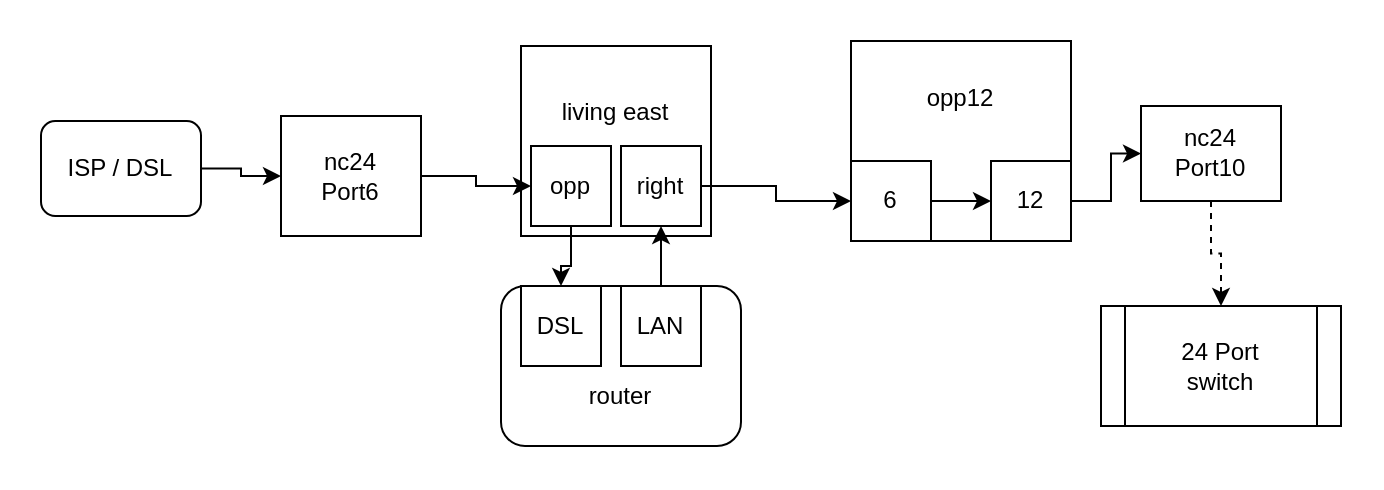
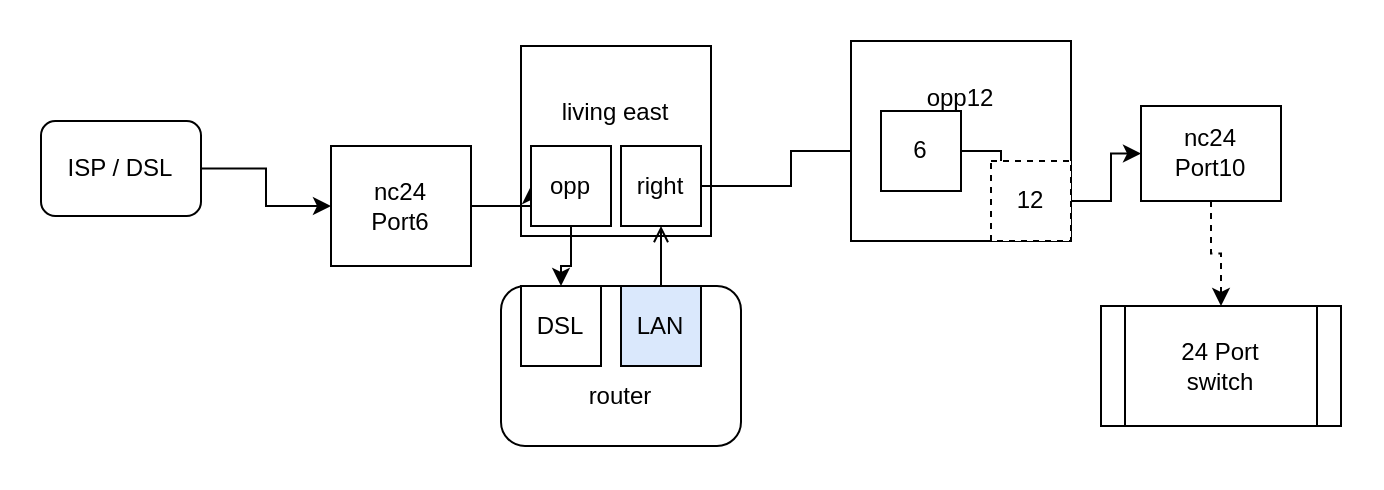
node "nc24 Port6": moved (351, 176) -> (401, 206)
node "6": moved (891, 201) -> (921, 151)
node "12": style solid -> dashed
edge "LAN" -> "right": arrowhead classic -> open
node "LAN": fillcolor #ffffff -> #dae8fc
